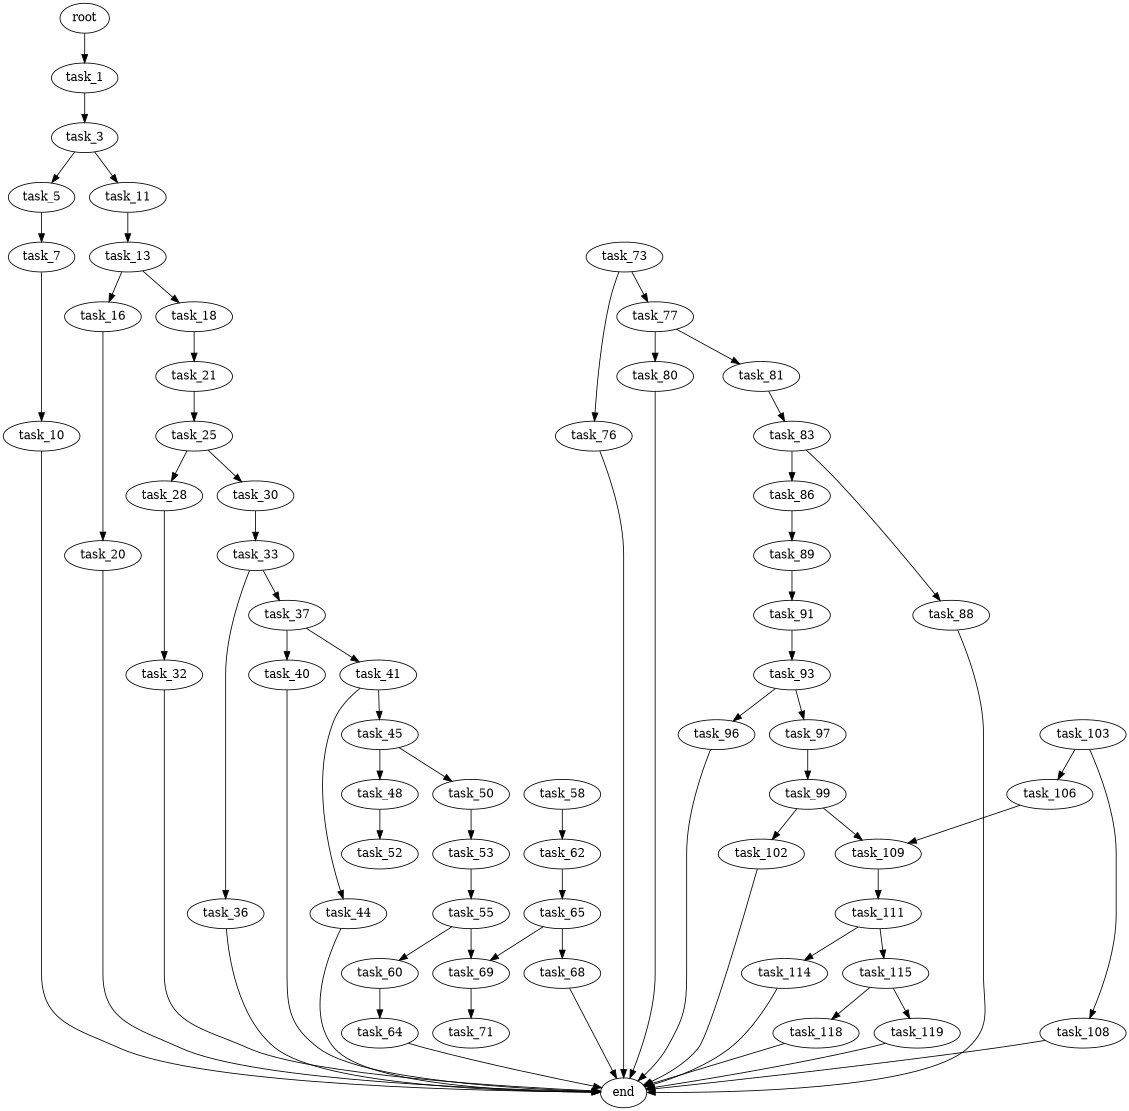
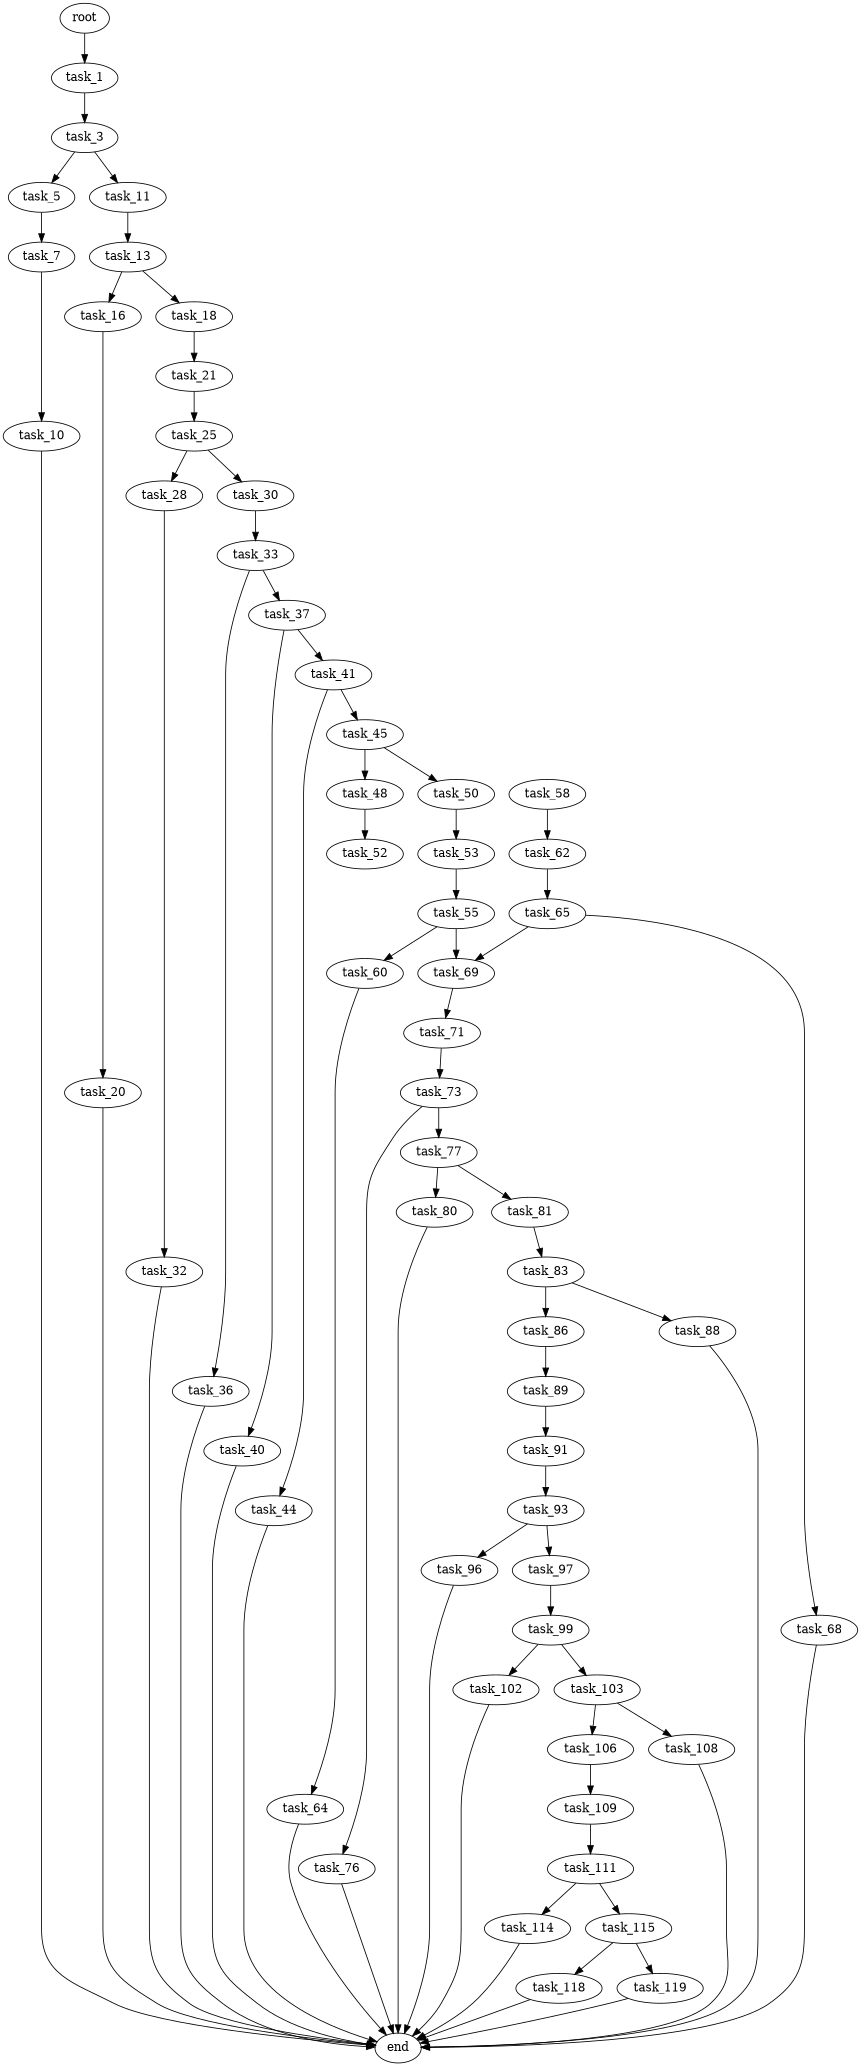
edge "task_99" -> "task_109": now "task_99" -> "task_103"
edge "task_71" -> "task_73": added
